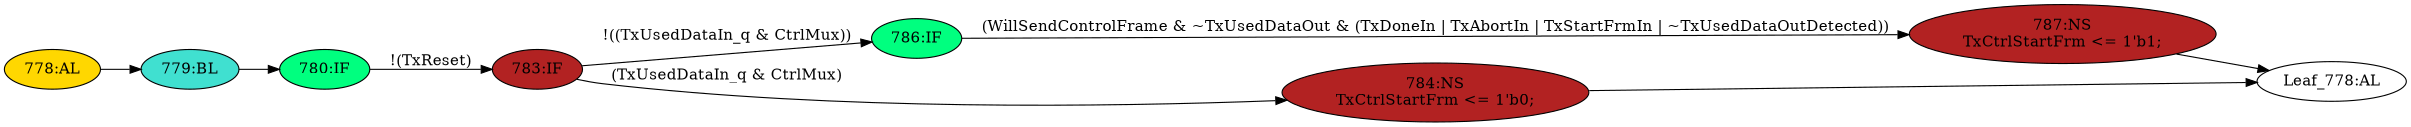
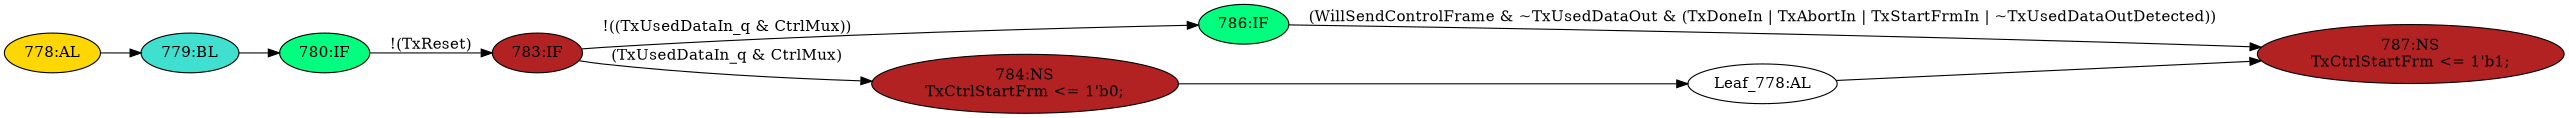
edge "787:NS TxCtrlStartFrm <= 1'b1;" -> "Leaf_778:AL": reversed
